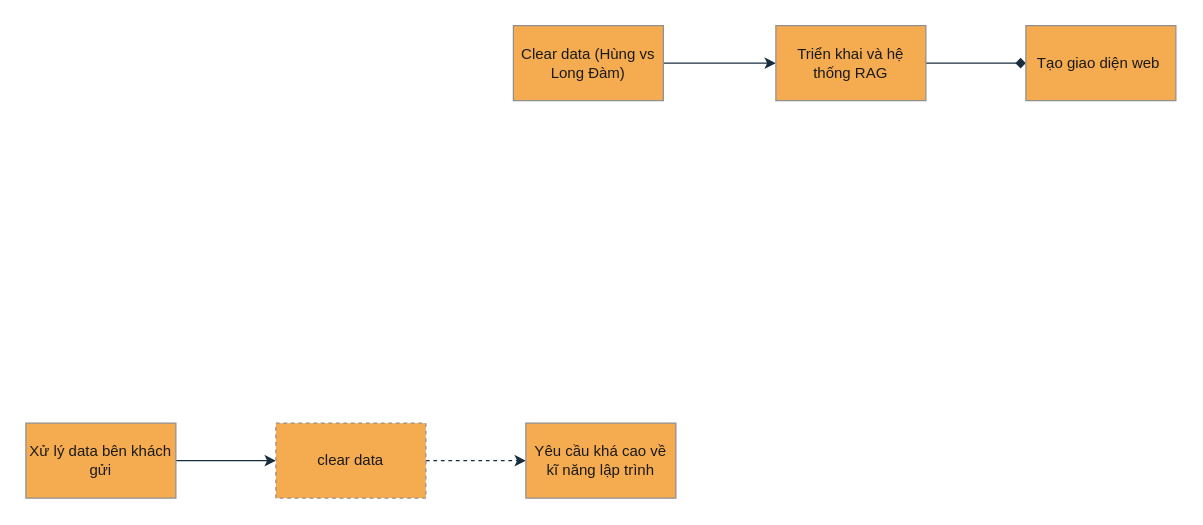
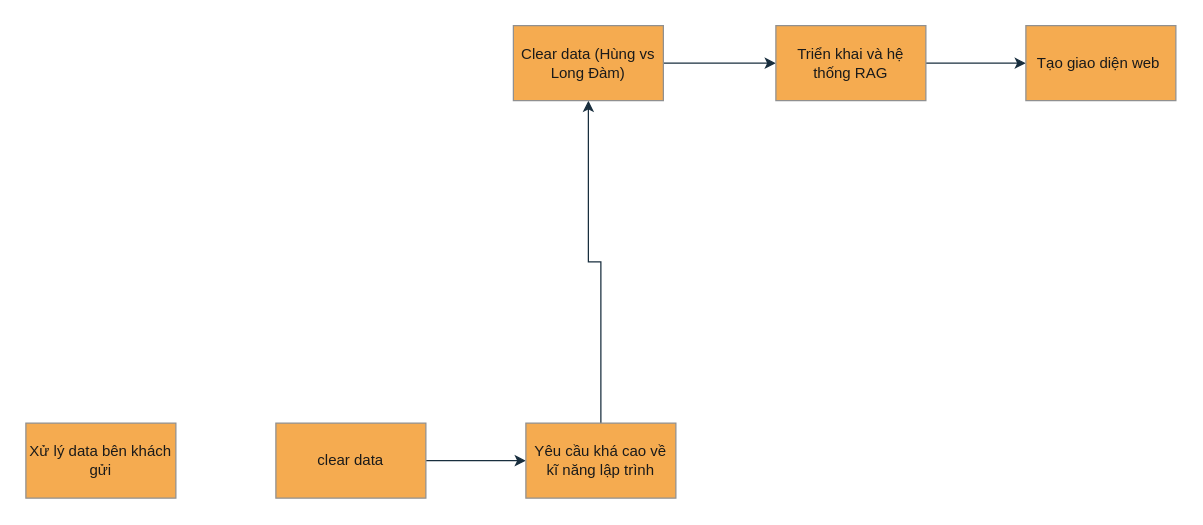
edge "Triển khai và hệ thống RAG" -> "Tạo giao diện web": arrowhead diamond -> classic
edge "Yêu cầu khá cao về kĩ năng lập trình" -> "Clear data (Hùng vs Long Đàm)": added
edge "Xử lý data bên khách gửi" -> "clear data": removed
node "clear data": style dashed -> solid
edge "clear data" -> "Yêu cầu khá cao về kĩ năng lập trình": style dashed -> solid
